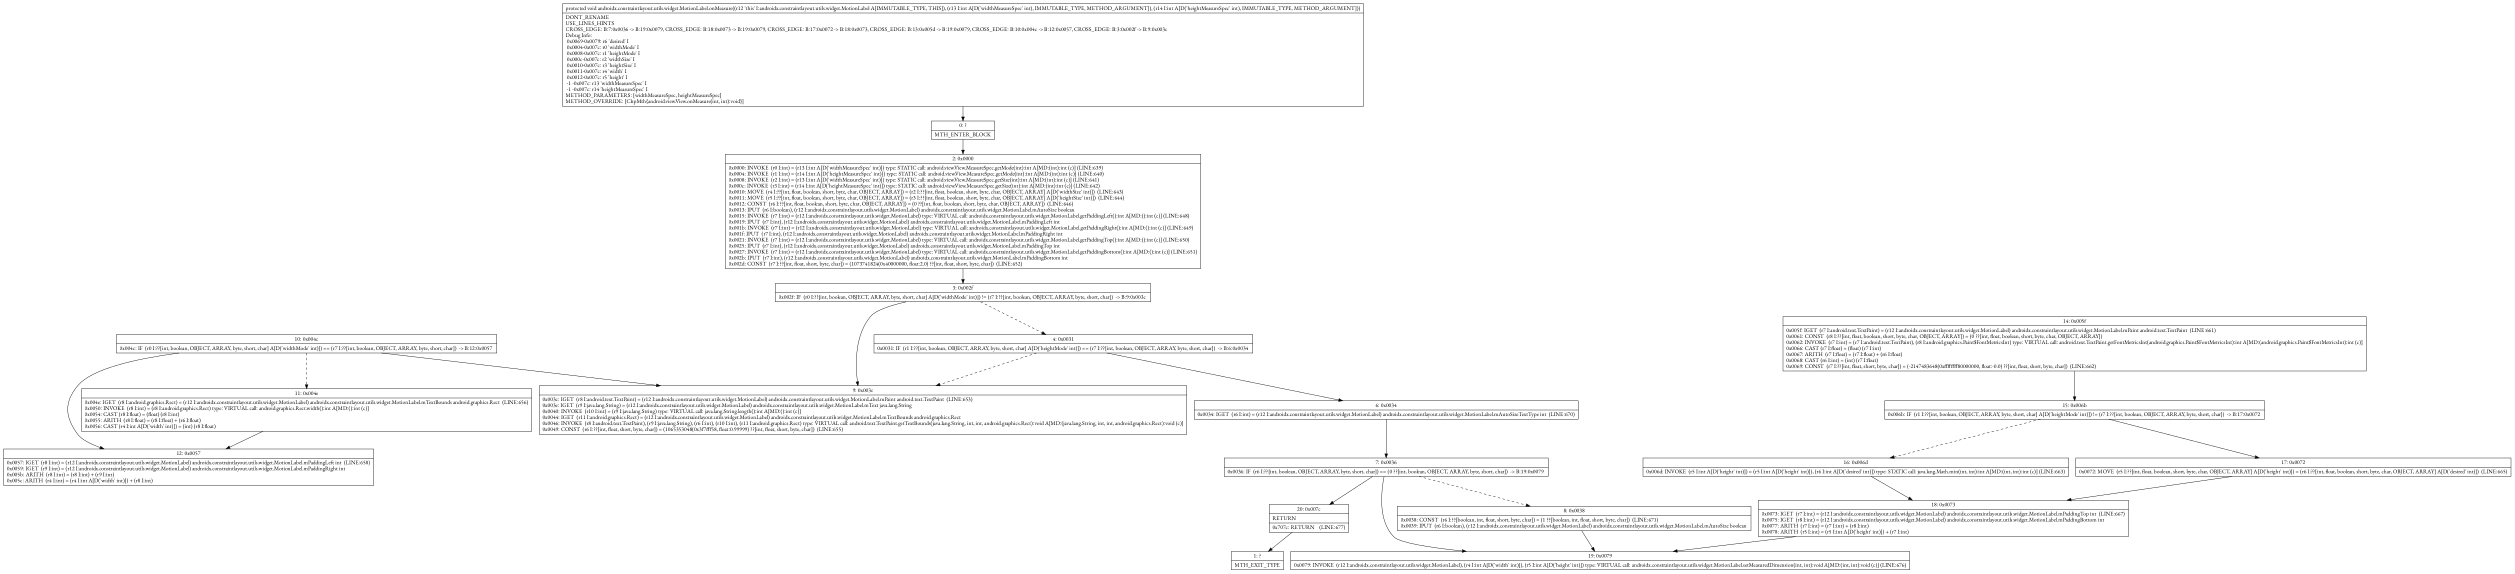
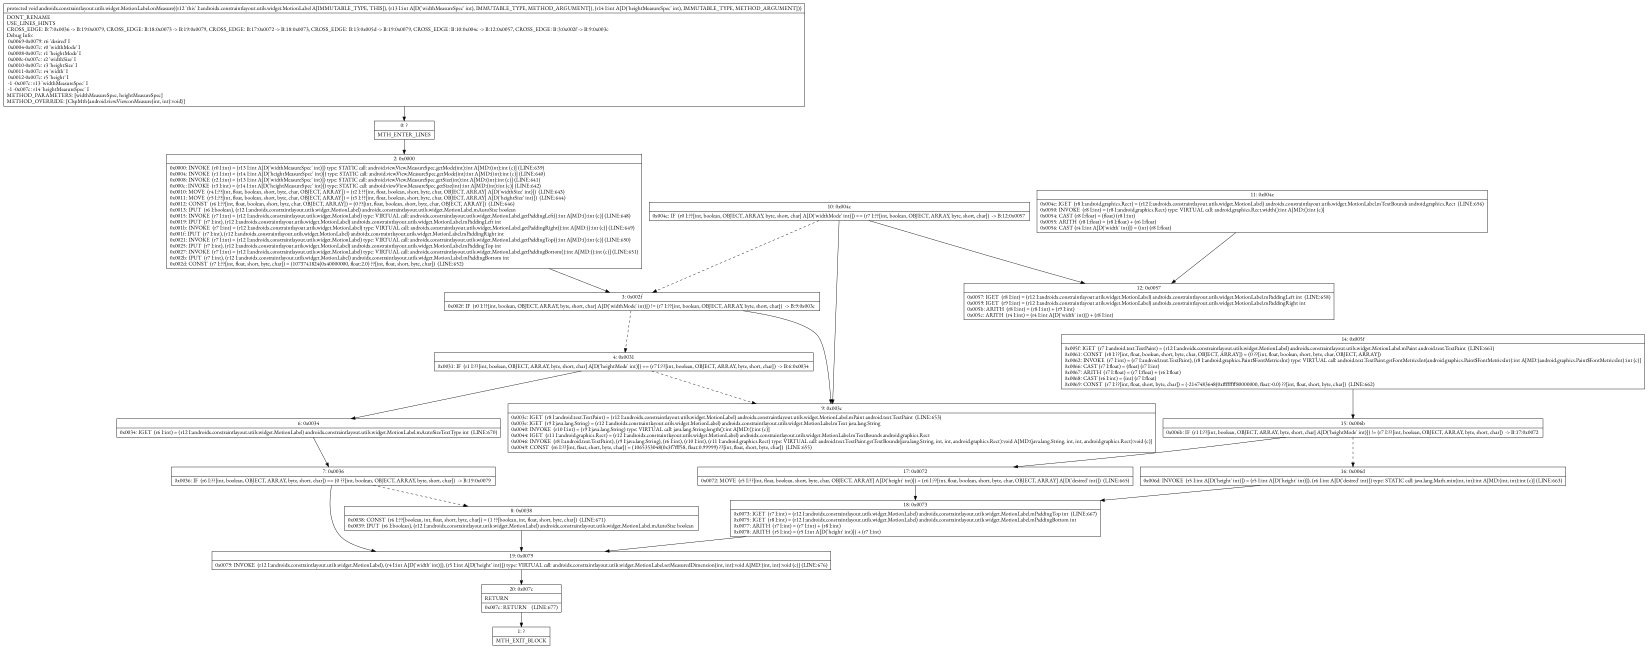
node "0: ?": text "MTH_ENTER_BLOCK" -> "MTH_ENTER_LINES"
edge "10: 0x004c" -> "11: 0x004e": now "10: 0x004c" -> "3: 0x002f"
edge "7: 0x0036" -> "20: 0x007c": now "19: 0x0079" -> "20: 0x007c"
node "20: 0x007c": text "0x707c: RETURN    (LINE:677)" -> "0x007c: RETURN    (LINE:677)"
node "1: ?": text "MTH_EXIT_TYPE" -> "MTH_EXIT_BLOCK"
